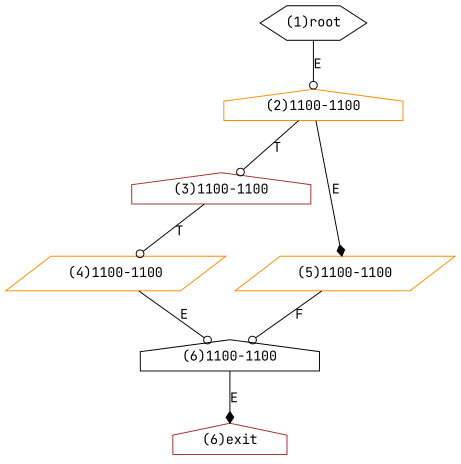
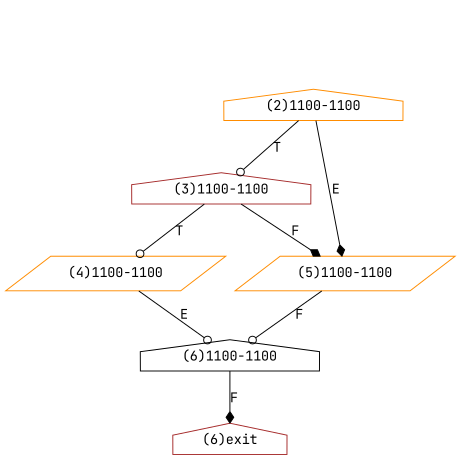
node "(1)root": removed
edge "(3)1100-1100" -> "(5)1100-1100": added, label "F"
edge "(6)1100-1100" -> "(6)exit": label "E" -> "F"
